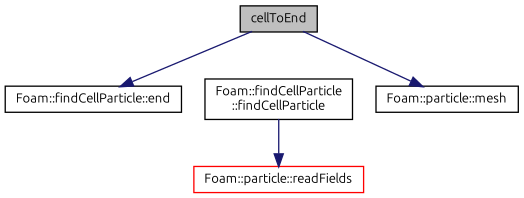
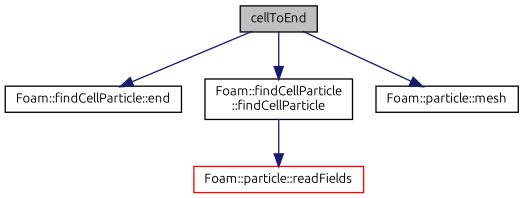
edge "cellToEnd" -> "Foam::findCellParticle ::findCellParticle": added
